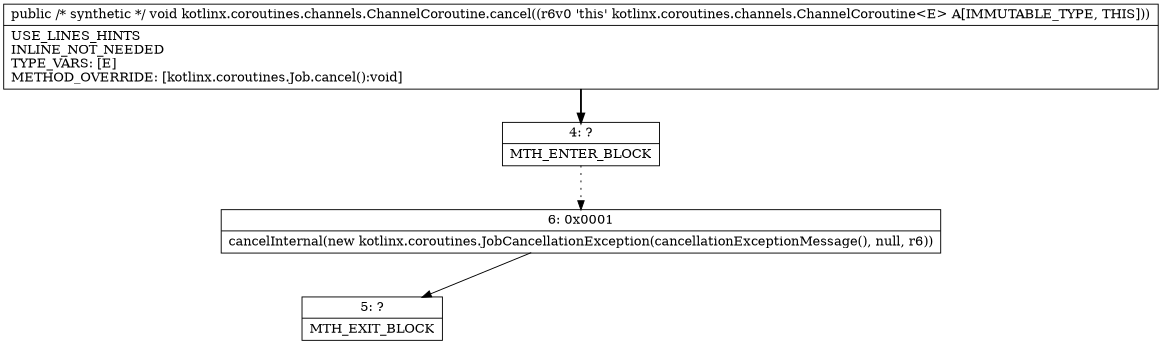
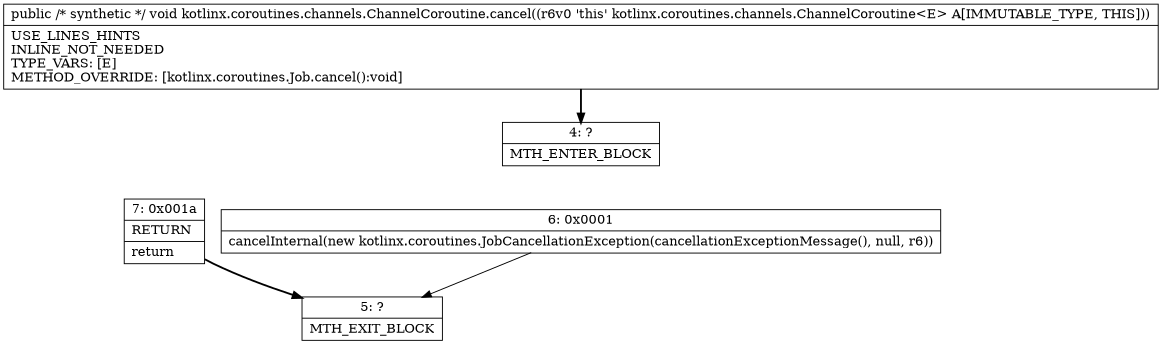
edge "4: ?" -> "6: 0x0001": removed
node "7: 0x001a": added
